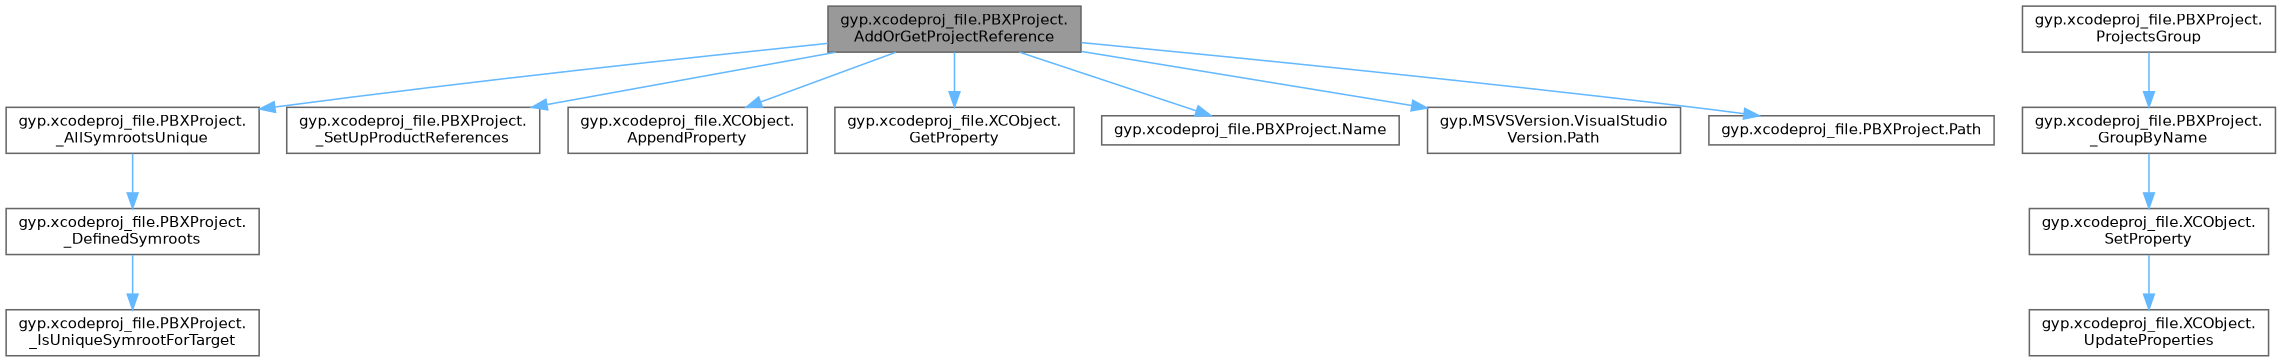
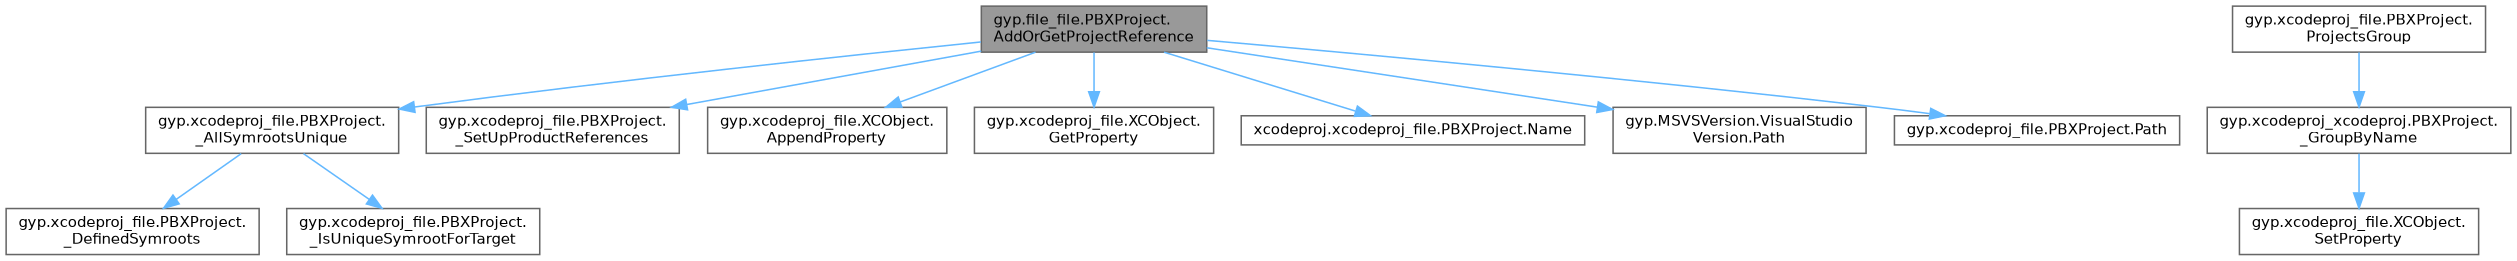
node "gyp.xcodeproj_file.PBXProject. AddOrGetProjectReference": label "gyp.xcodeproj_file.PBXProject. AddOrGetProjectReference" -> "gyp.file_file.PBXProject. AddOrGetProjectReference"
node "gyp.xcodeproj_file.PBXProject.Name": label "gyp.xcodeproj_file.PBXProject.Name" -> "xcodeproj.xcodeproj_file.PBXProject.Name"
node "gyp.xcodeproj_file.PBXProject. _GroupByName": label "gyp.xcodeproj_file.PBXProject. _GroupByName" -> "gyp.xcodeproj_xcodeproj.PBXProject. _GroupByName"
edge "gyp.xcodeproj_file.PBXProject. _DefinedSymroots" -> "gyp.xcodeproj_file.PBXProject. _IsUniqueSymrootForTarget": now "gyp.xcodeproj_file.PBXProject. _AllSymrootsUnique" -> "gyp.xcodeproj_file.PBXProject. _IsUniqueSymrootForTarget"
node "gyp.xcodeproj_file.XCObject. UpdateProperties": removed
